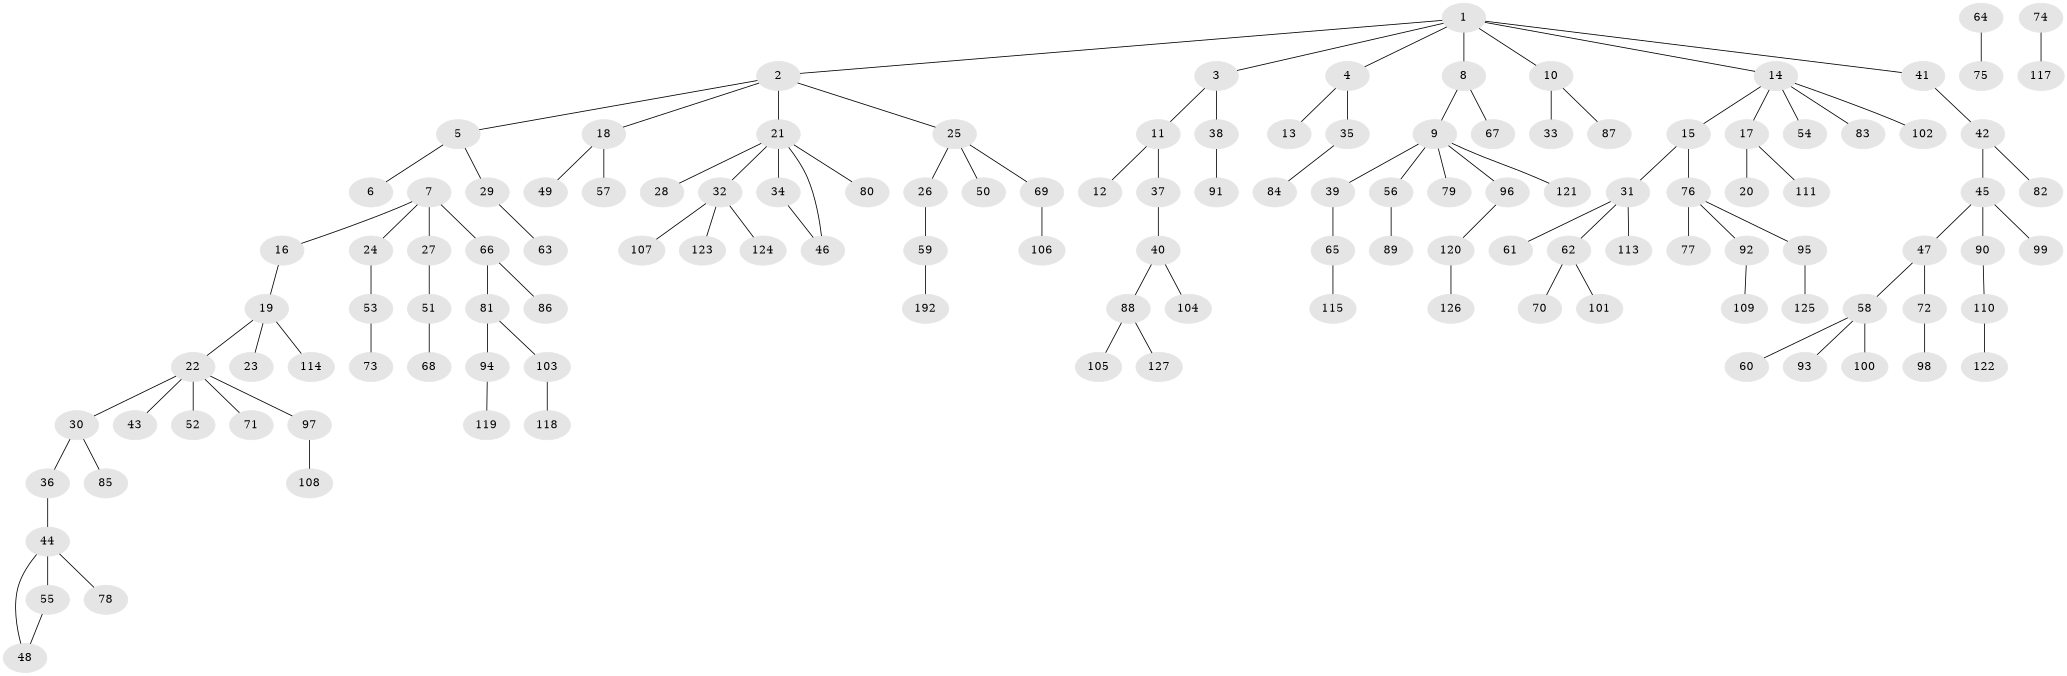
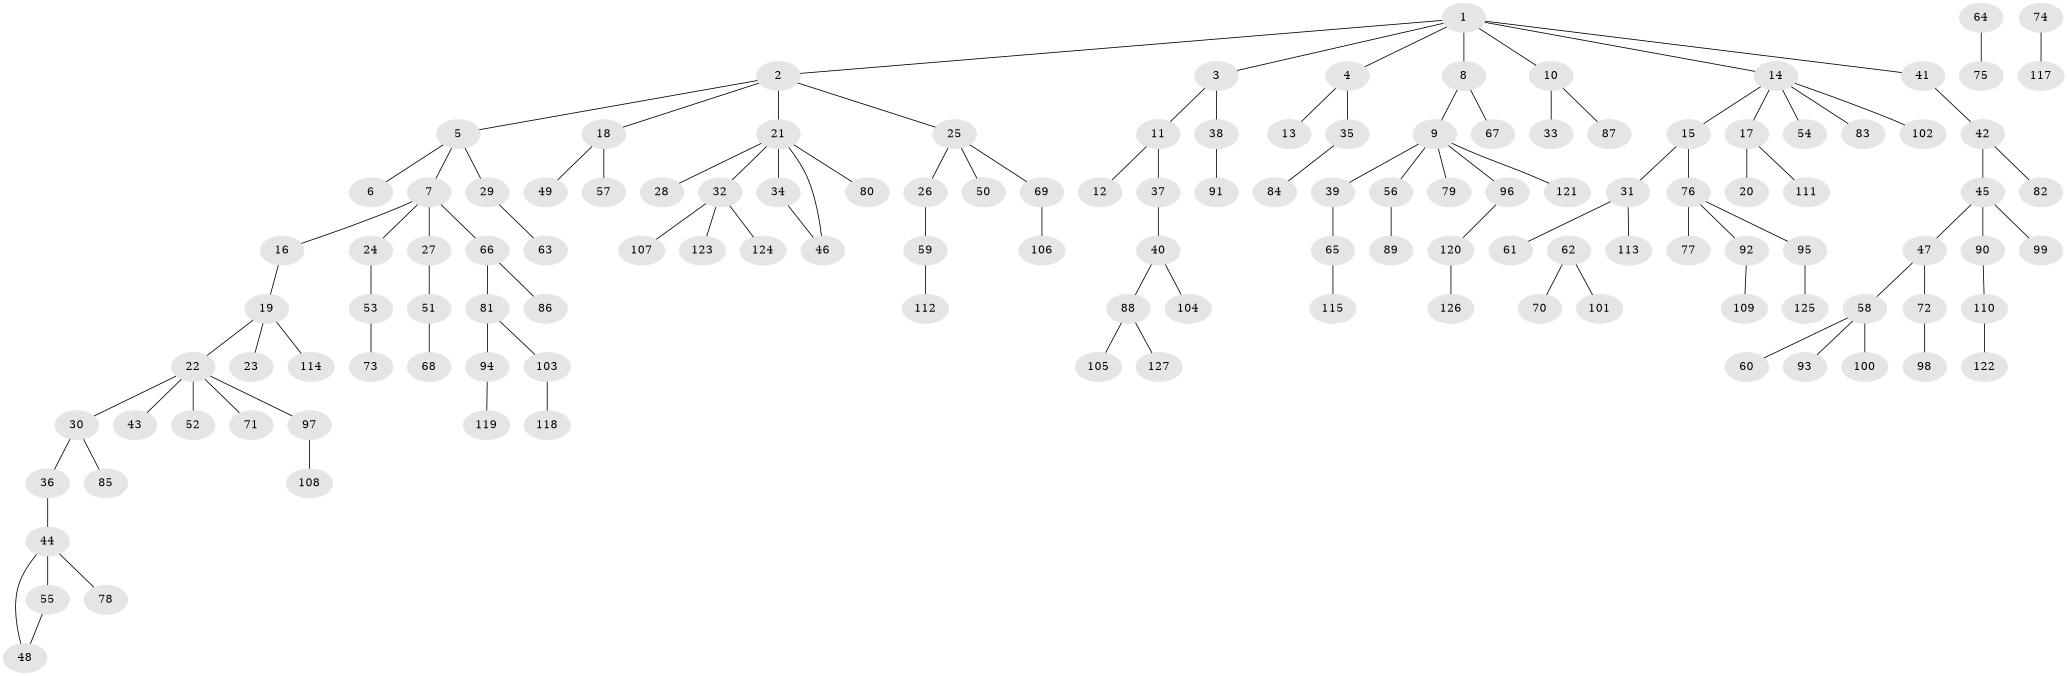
edge "5" -- "7": added
edge "31" -- "62": removed
node "192": label "192" -> "112"
